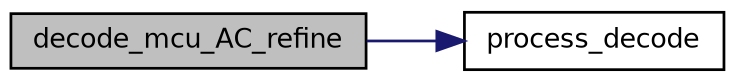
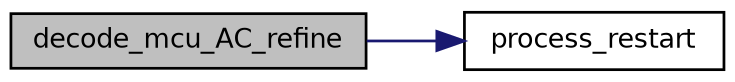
node "process_decode": label "process_decode" -> "process_restart"
